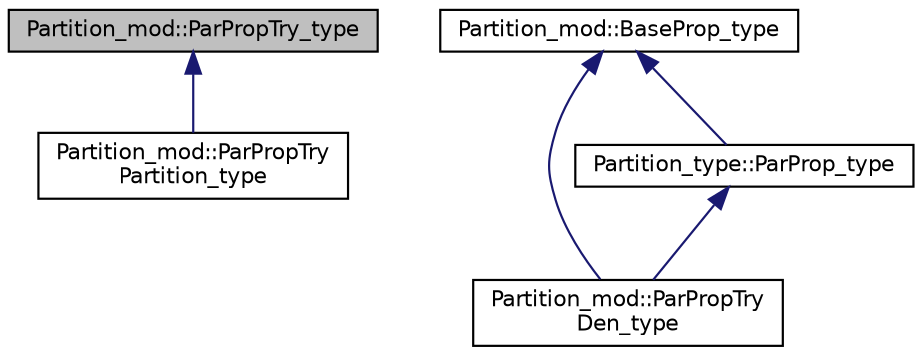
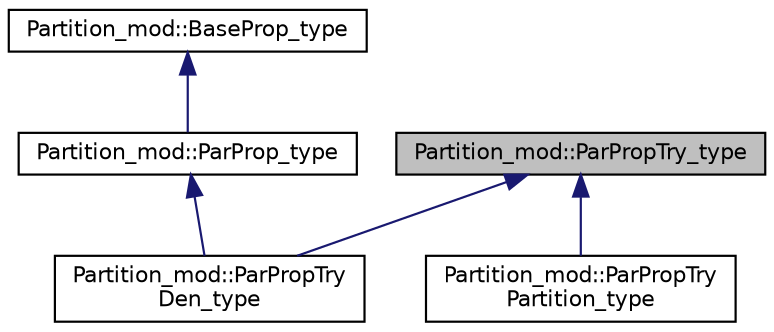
node "Partition_type::ParProp_type": label "Partition_type::ParProp_type" -> "Partition_mod::ParProp_type"
edge "Partition_mod::ParPropTry Den_type" -> "Partition_mod::BaseProp_type": now "Partition_mod::ParPropTry Den_type" -> "Partition_mod::ParPropTry_type"
